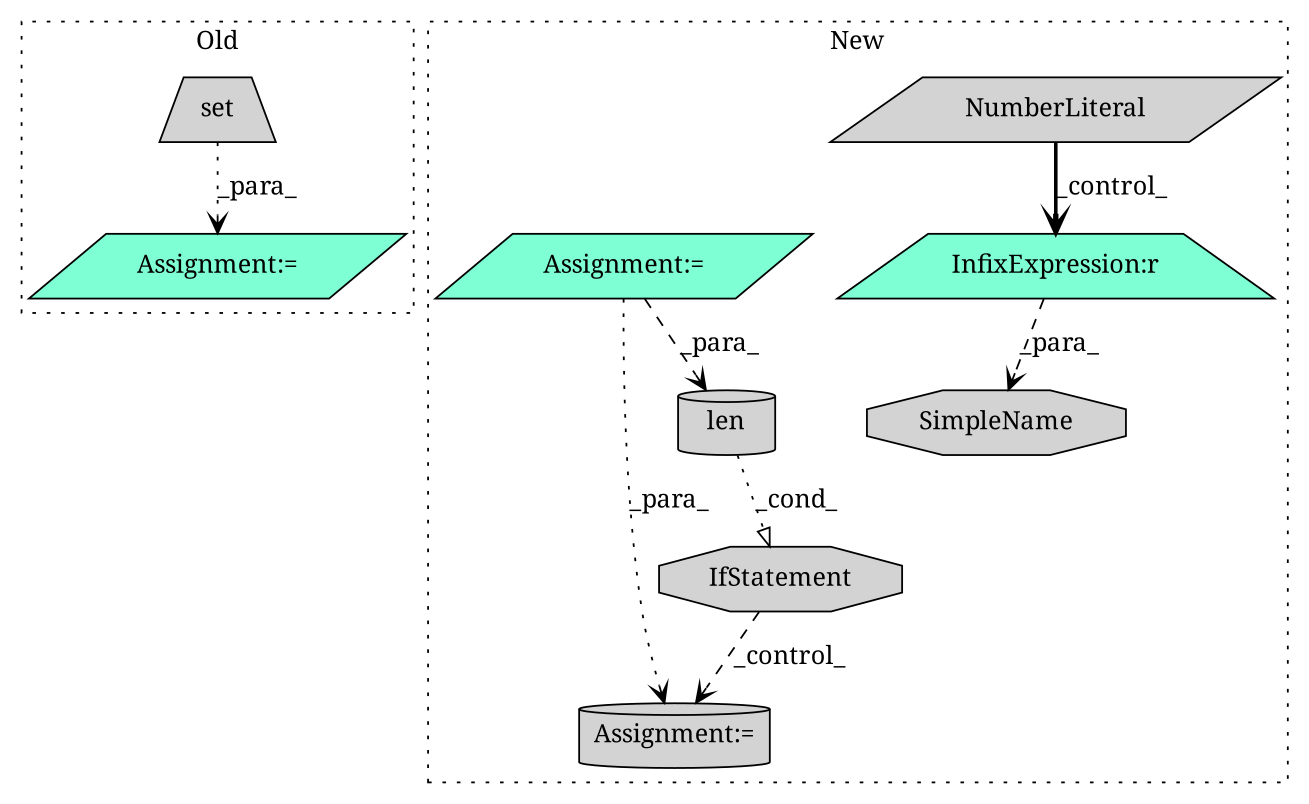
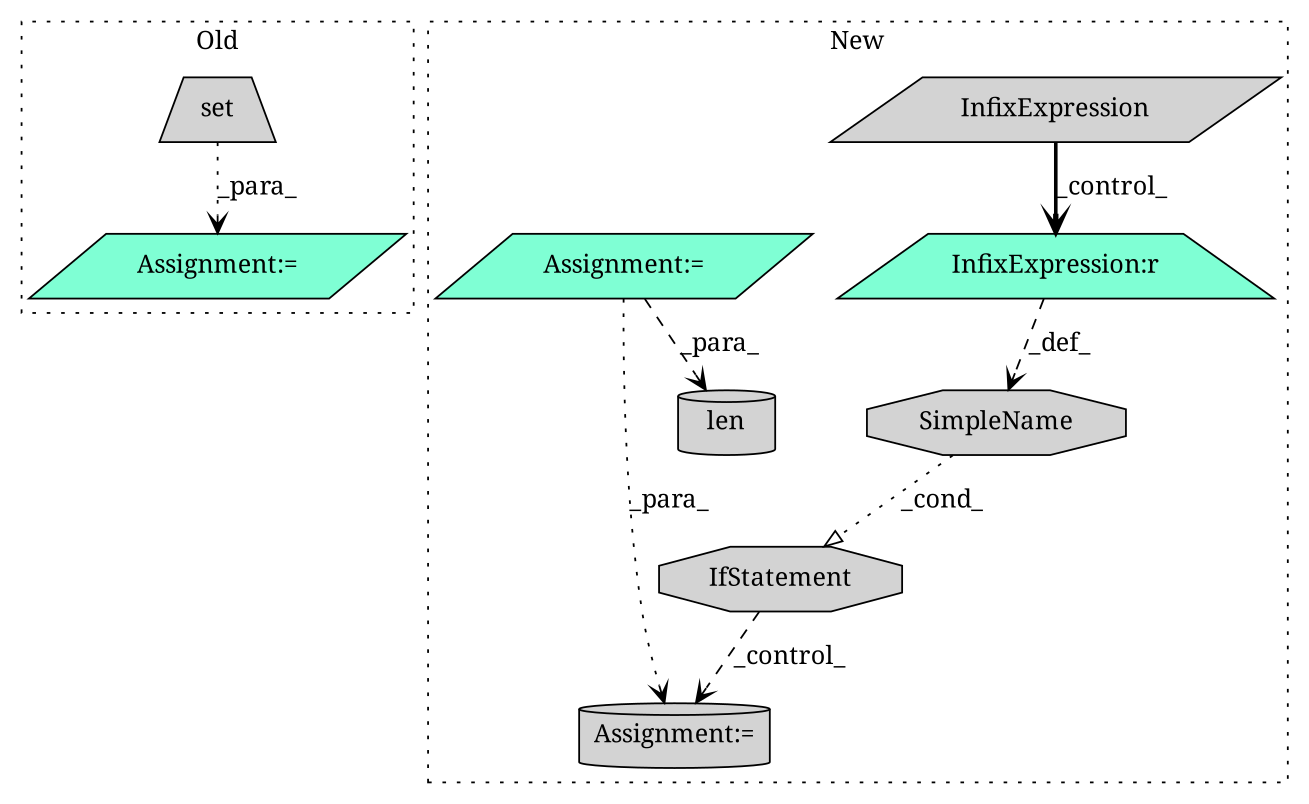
node "NumberLiteral": label "NumberLiteral" -> "InfixExpression"
edge "InfixExpression:r" -> "SimpleName": label "_para_" -> "_def_"
edge "len" -> "IfStatement": now "SimpleName" -> "IfStatement"
